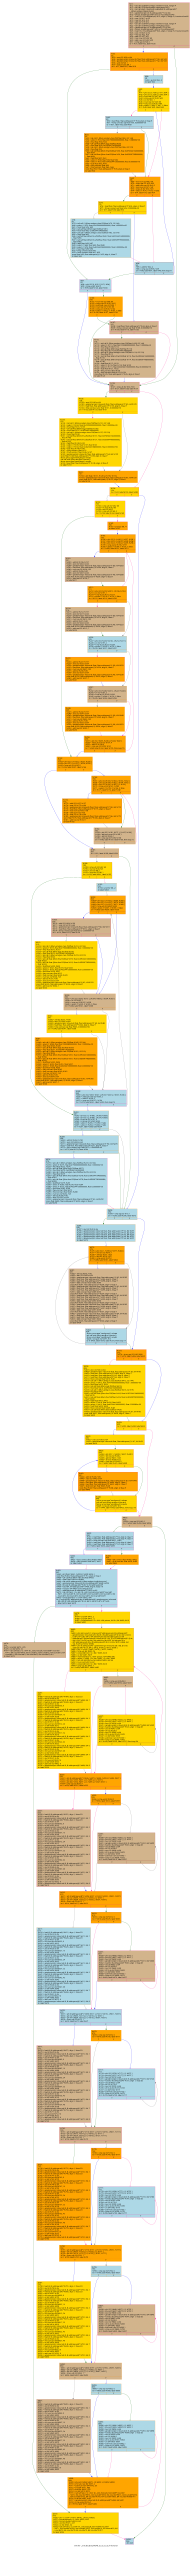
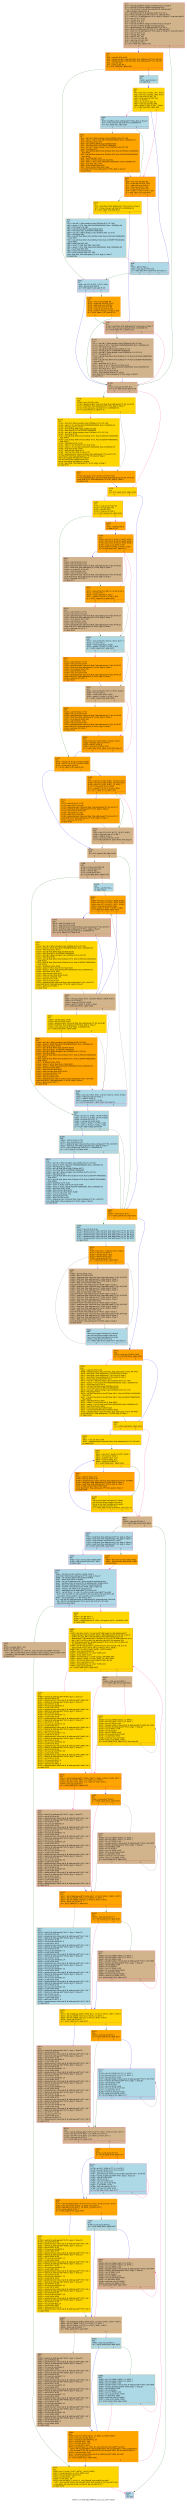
node "%188:": fillcolor gold -> tan
node "%294:": fillcolor lightblue -> orange
node "%670:": fillcolor lightblue -> gold
node "%737:": removed
